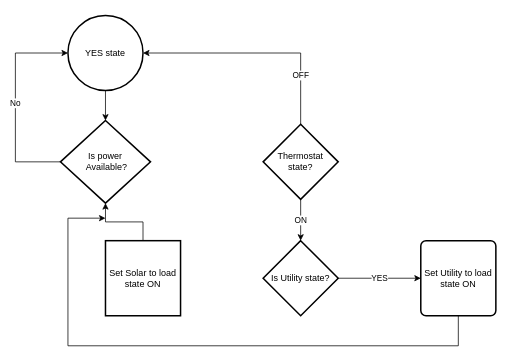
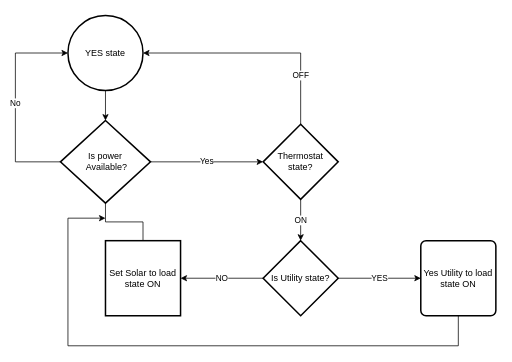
edge "Is power Available?" -> "Thermostat state?": added, label "Yes"
edge "Set Solar to load state ON" -> "Is power Available?": arrowhead classic -> none
edge "Is Utility state?" -> "Set Solar to load state ON": added, label "NO"
node "Set Utility to load state ON": label "Set Utility to load state ON" -> "Yes Utility to load state ON"
